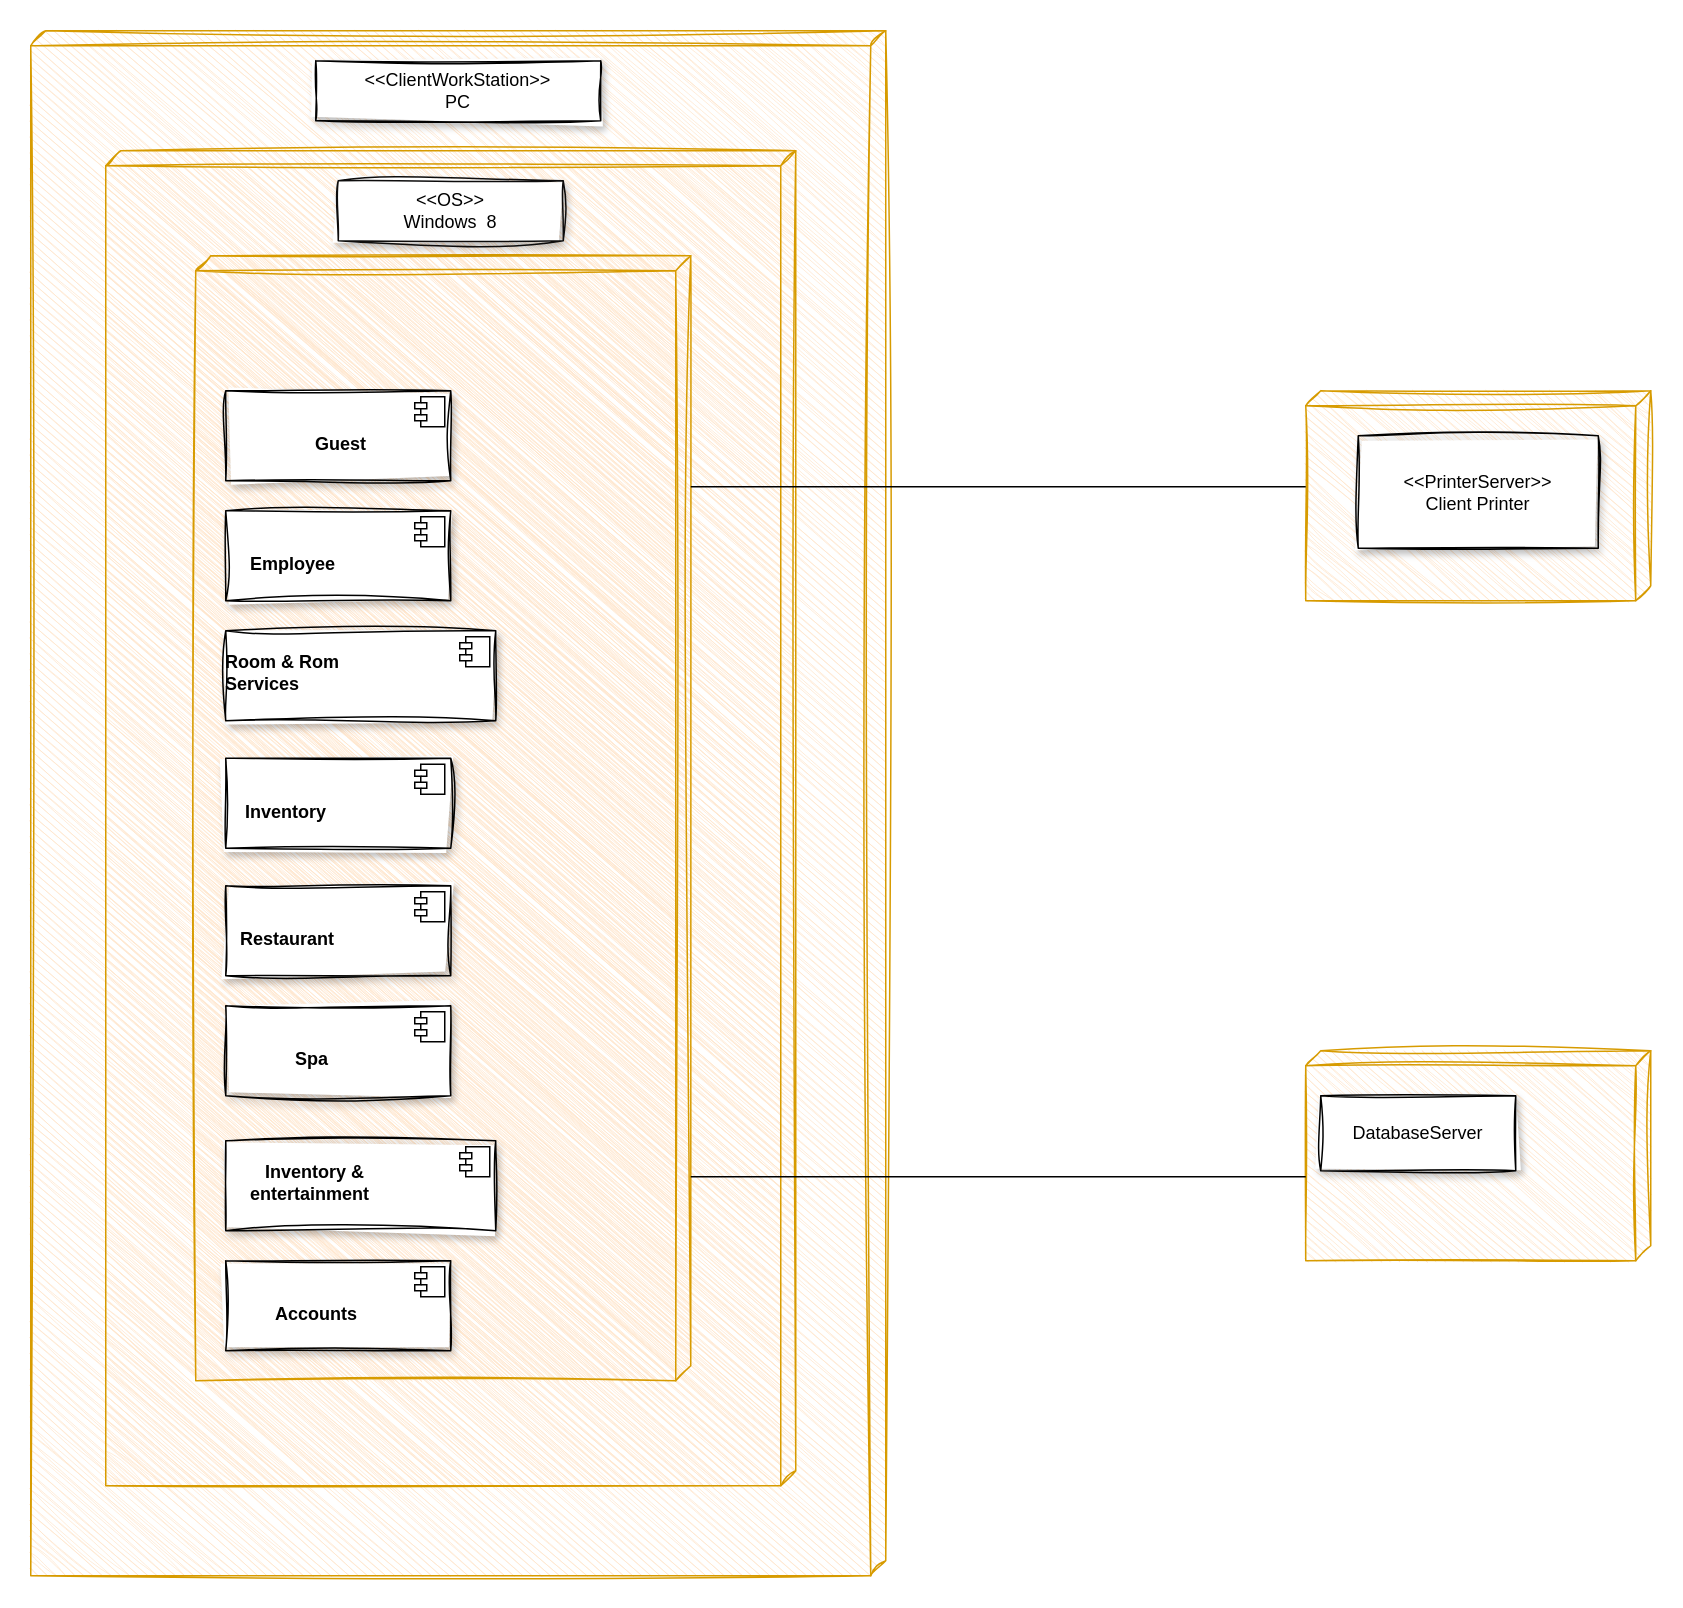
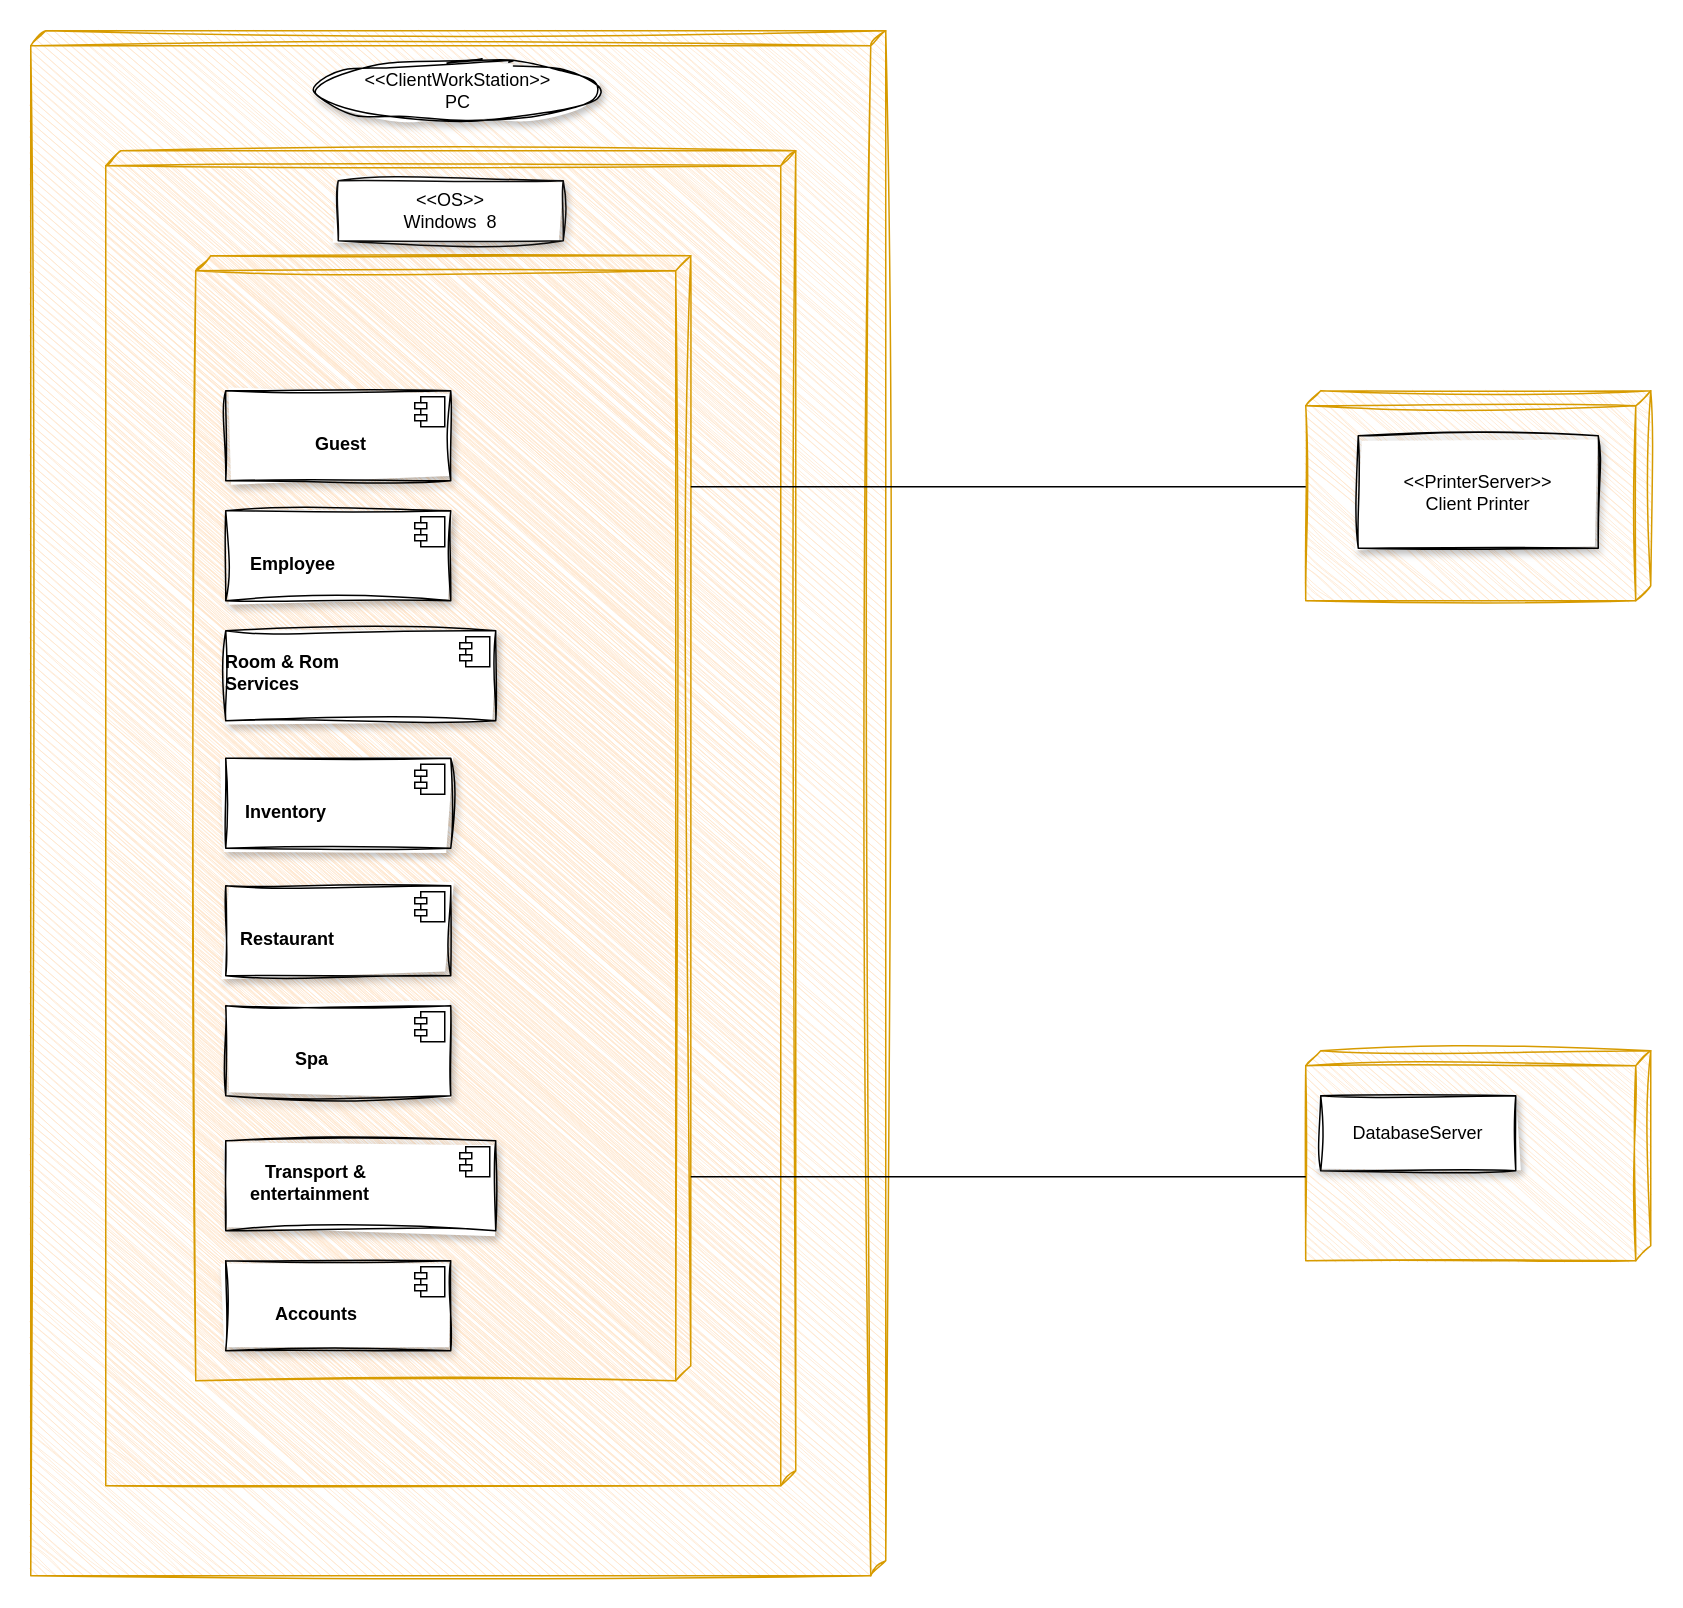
node "<<ClientWorkStation>> PC": shape rectangle -> ellipse
node "Inventory & entertainment": label "Inventory & entertainment" -> "Transport & entertainment"
